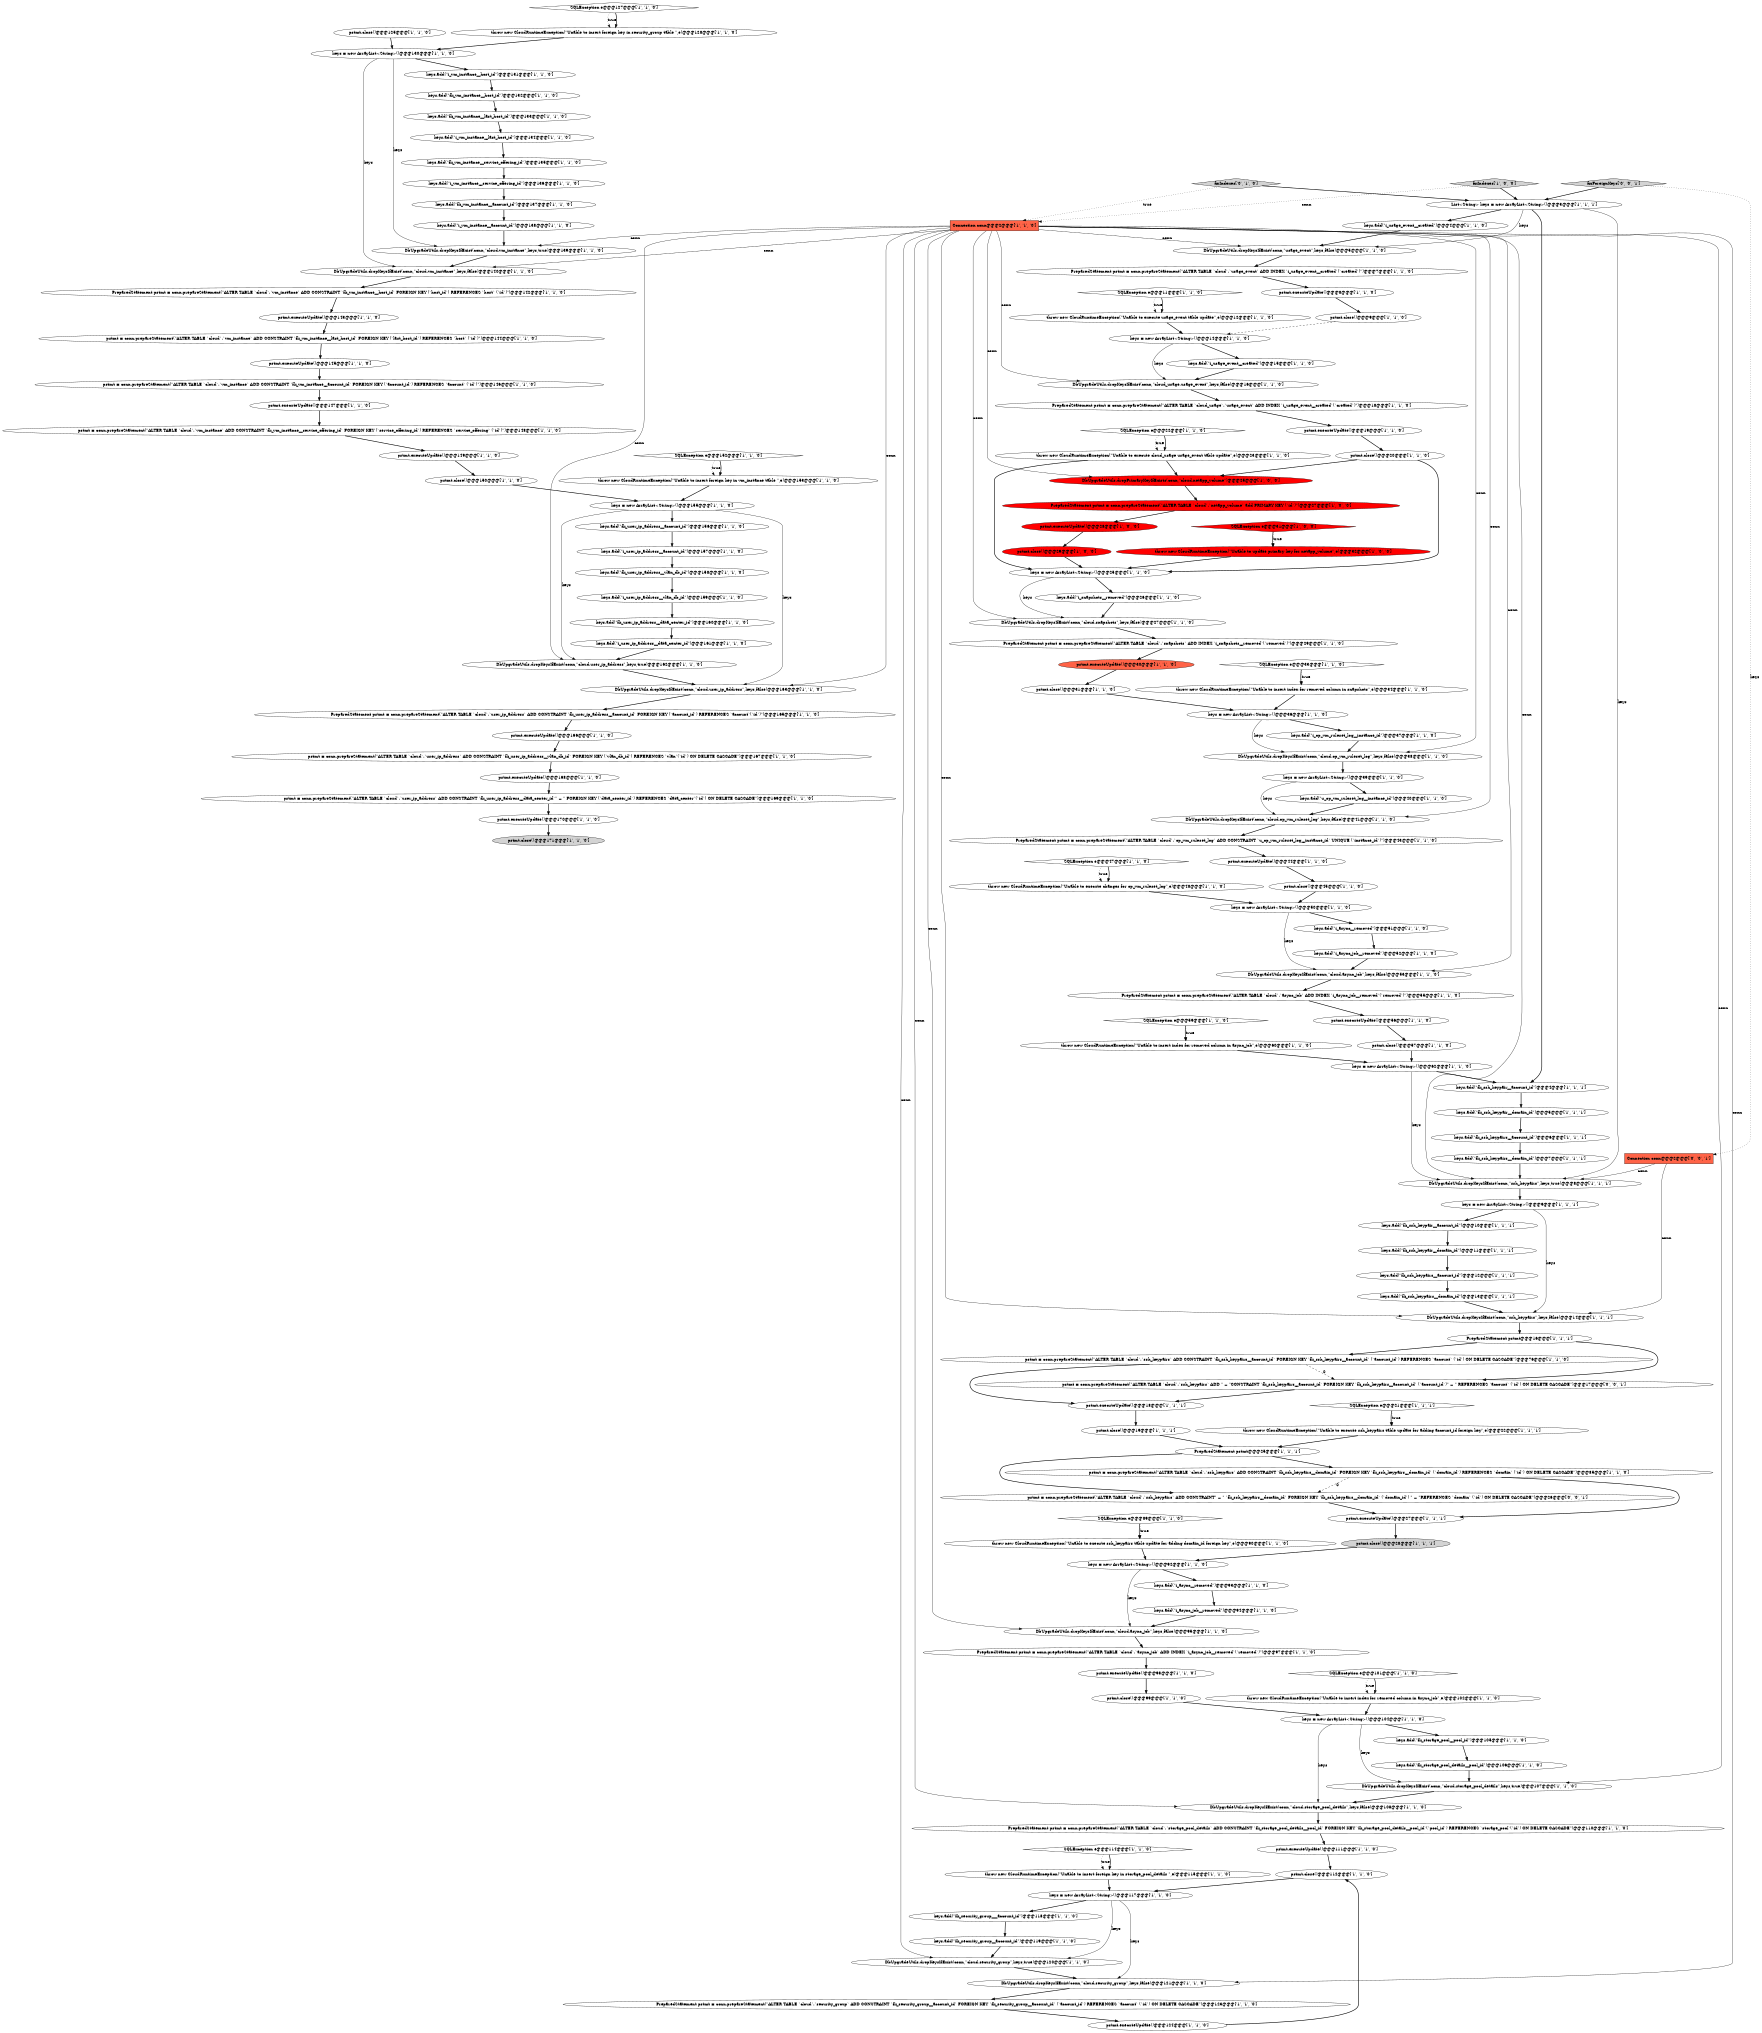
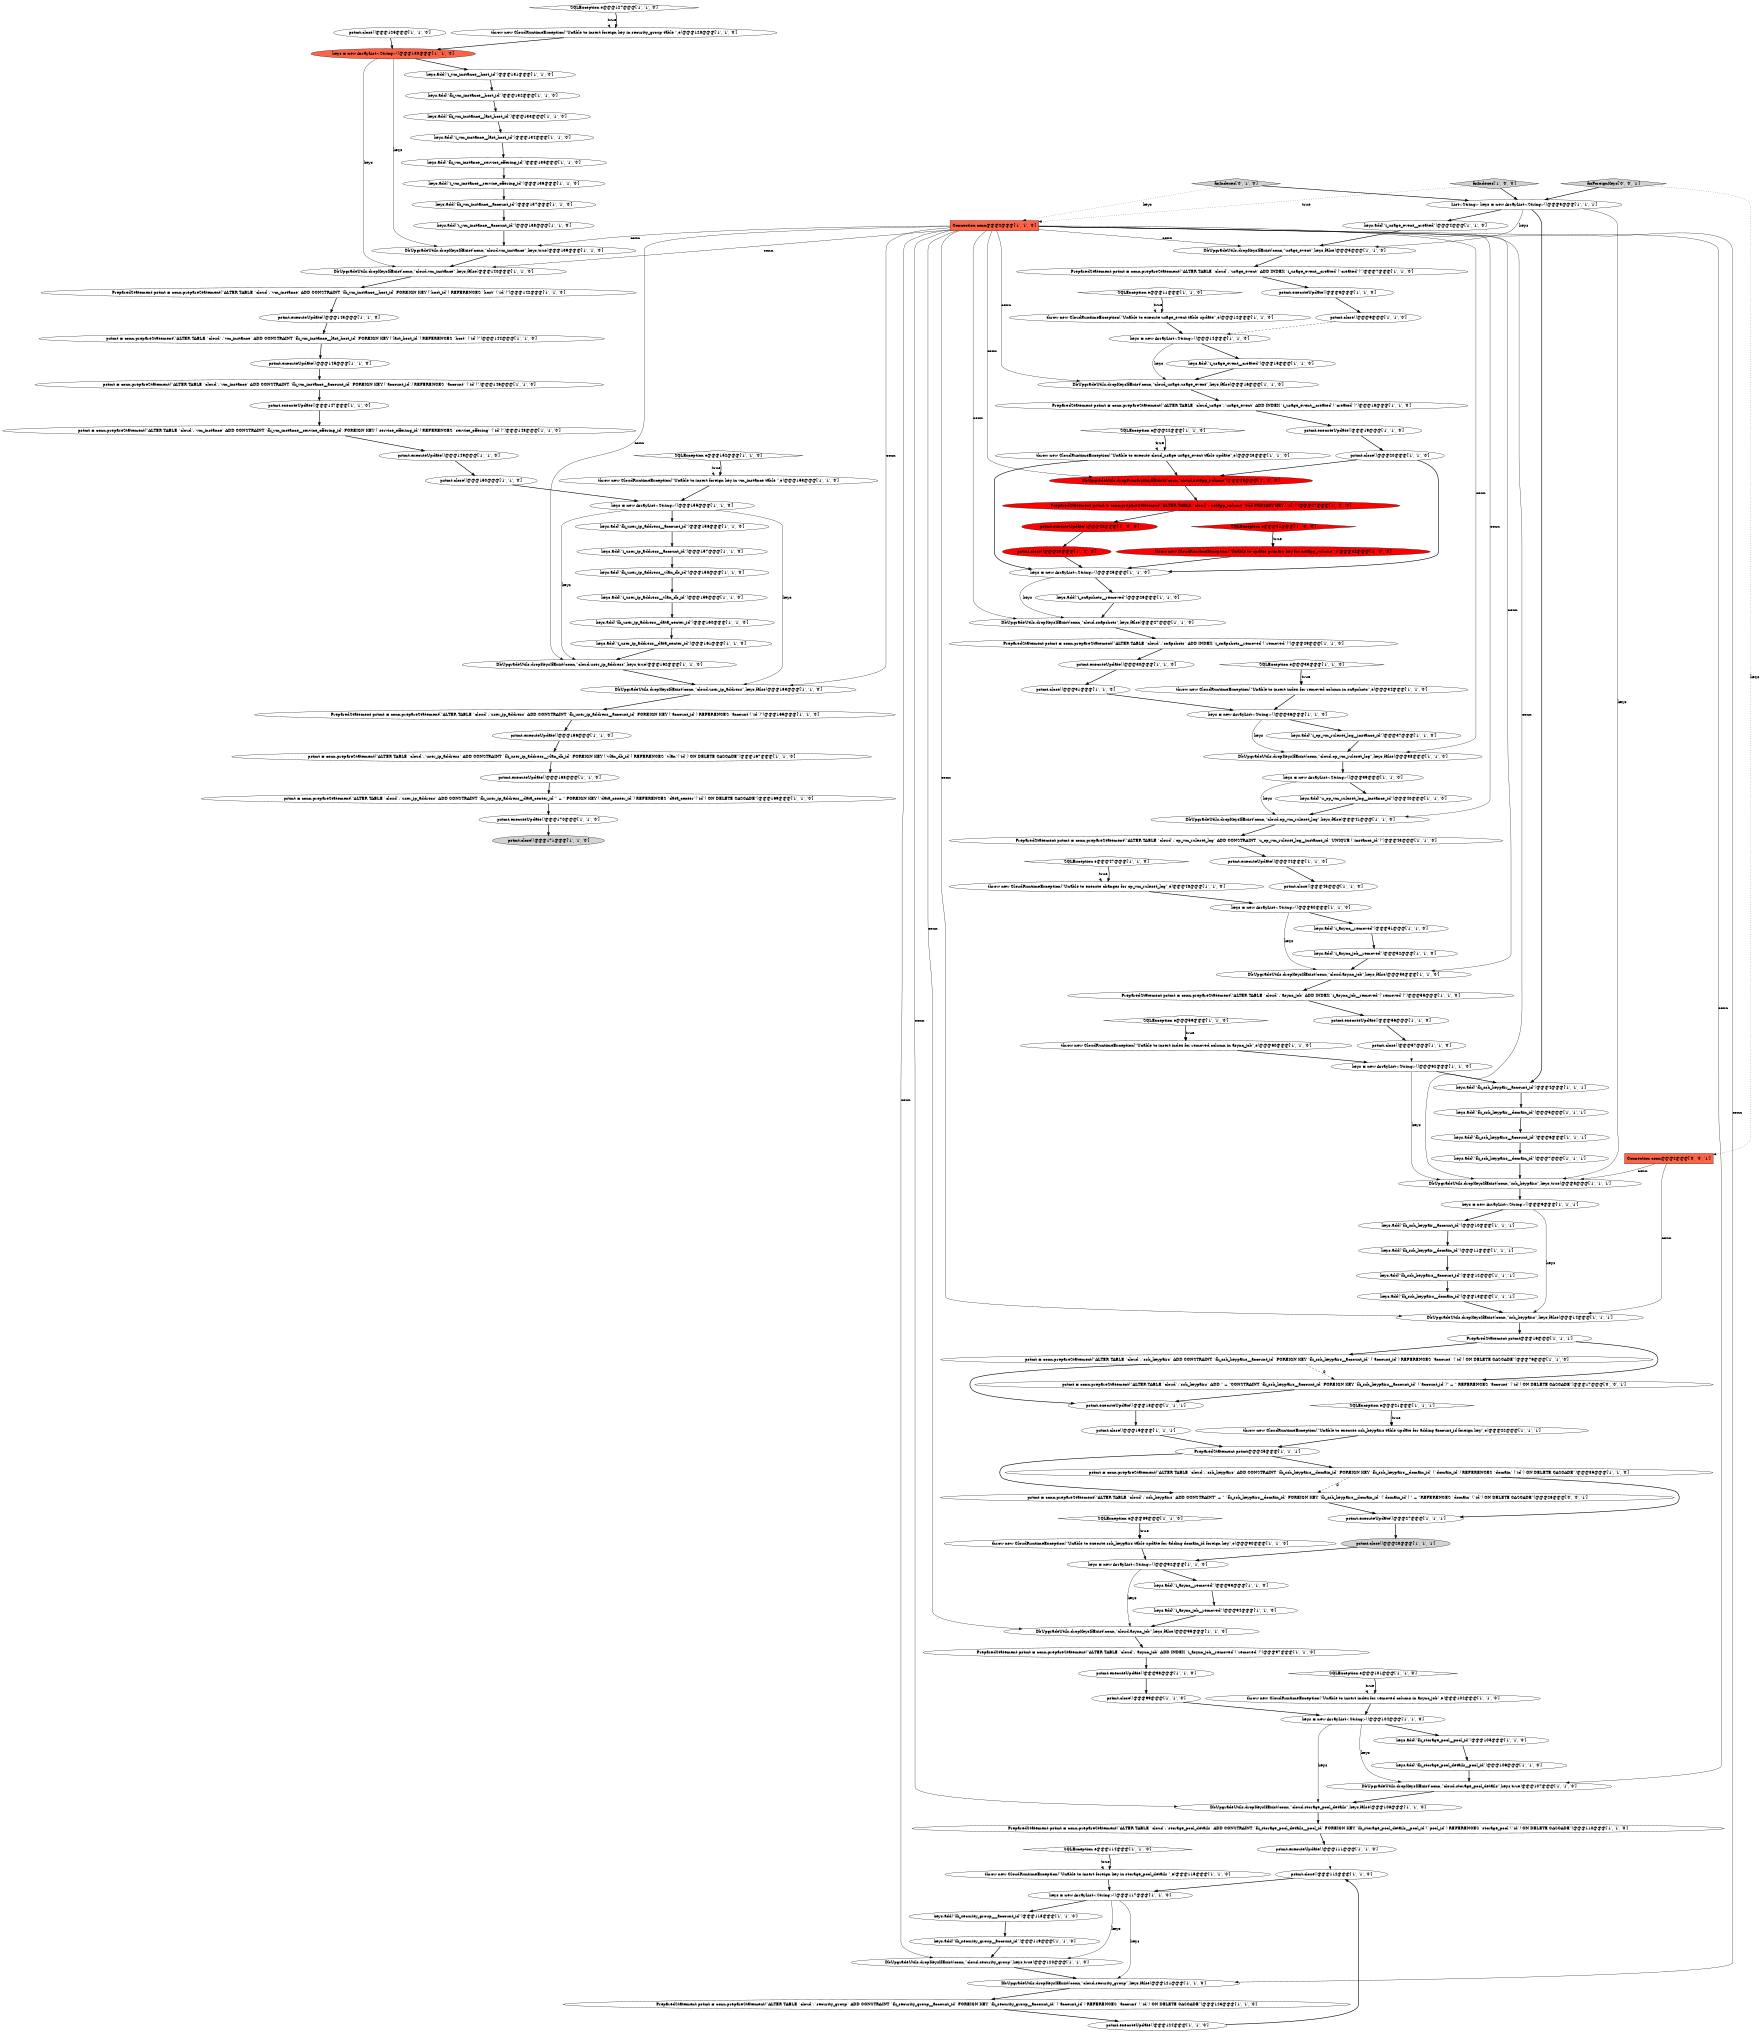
node "keys = new ArrayList<String>()@@@130@@@['1', '1', '0']": fillcolor white -> tomato
edge "fixIndexes['0', '1', '0']" -> "Connection conn@@@2@@@['1', '1', '0']": label "true" -> "keys"
edge "fixIndexes['1', '0', '0']" -> "Connection conn@@@2@@@['1', '1', '0']": label "conn" -> "true"
node "pstmt.executeUpdate()@@@30@@@['1', '1', '0']": fillcolor tomato -> white
edge "pstmt.close()@@@45@@@['1', '1', '0']" -> "keys = new ArrayList<String>()@@@50@@@['1', '1', '0']": removed
edge "pstmt.close()@@@57@@@['1', '1', '0']" -> "keys = new ArrayList<String>()@@@62@@@['1', '1', '0']": style bold -> dotted
edge "pstmt.executeUpdate()@@@111@@@['1', '1', '0']" -> "pstmt.close()@@@112@@@['1', '1', '0']": style bold -> dotted
